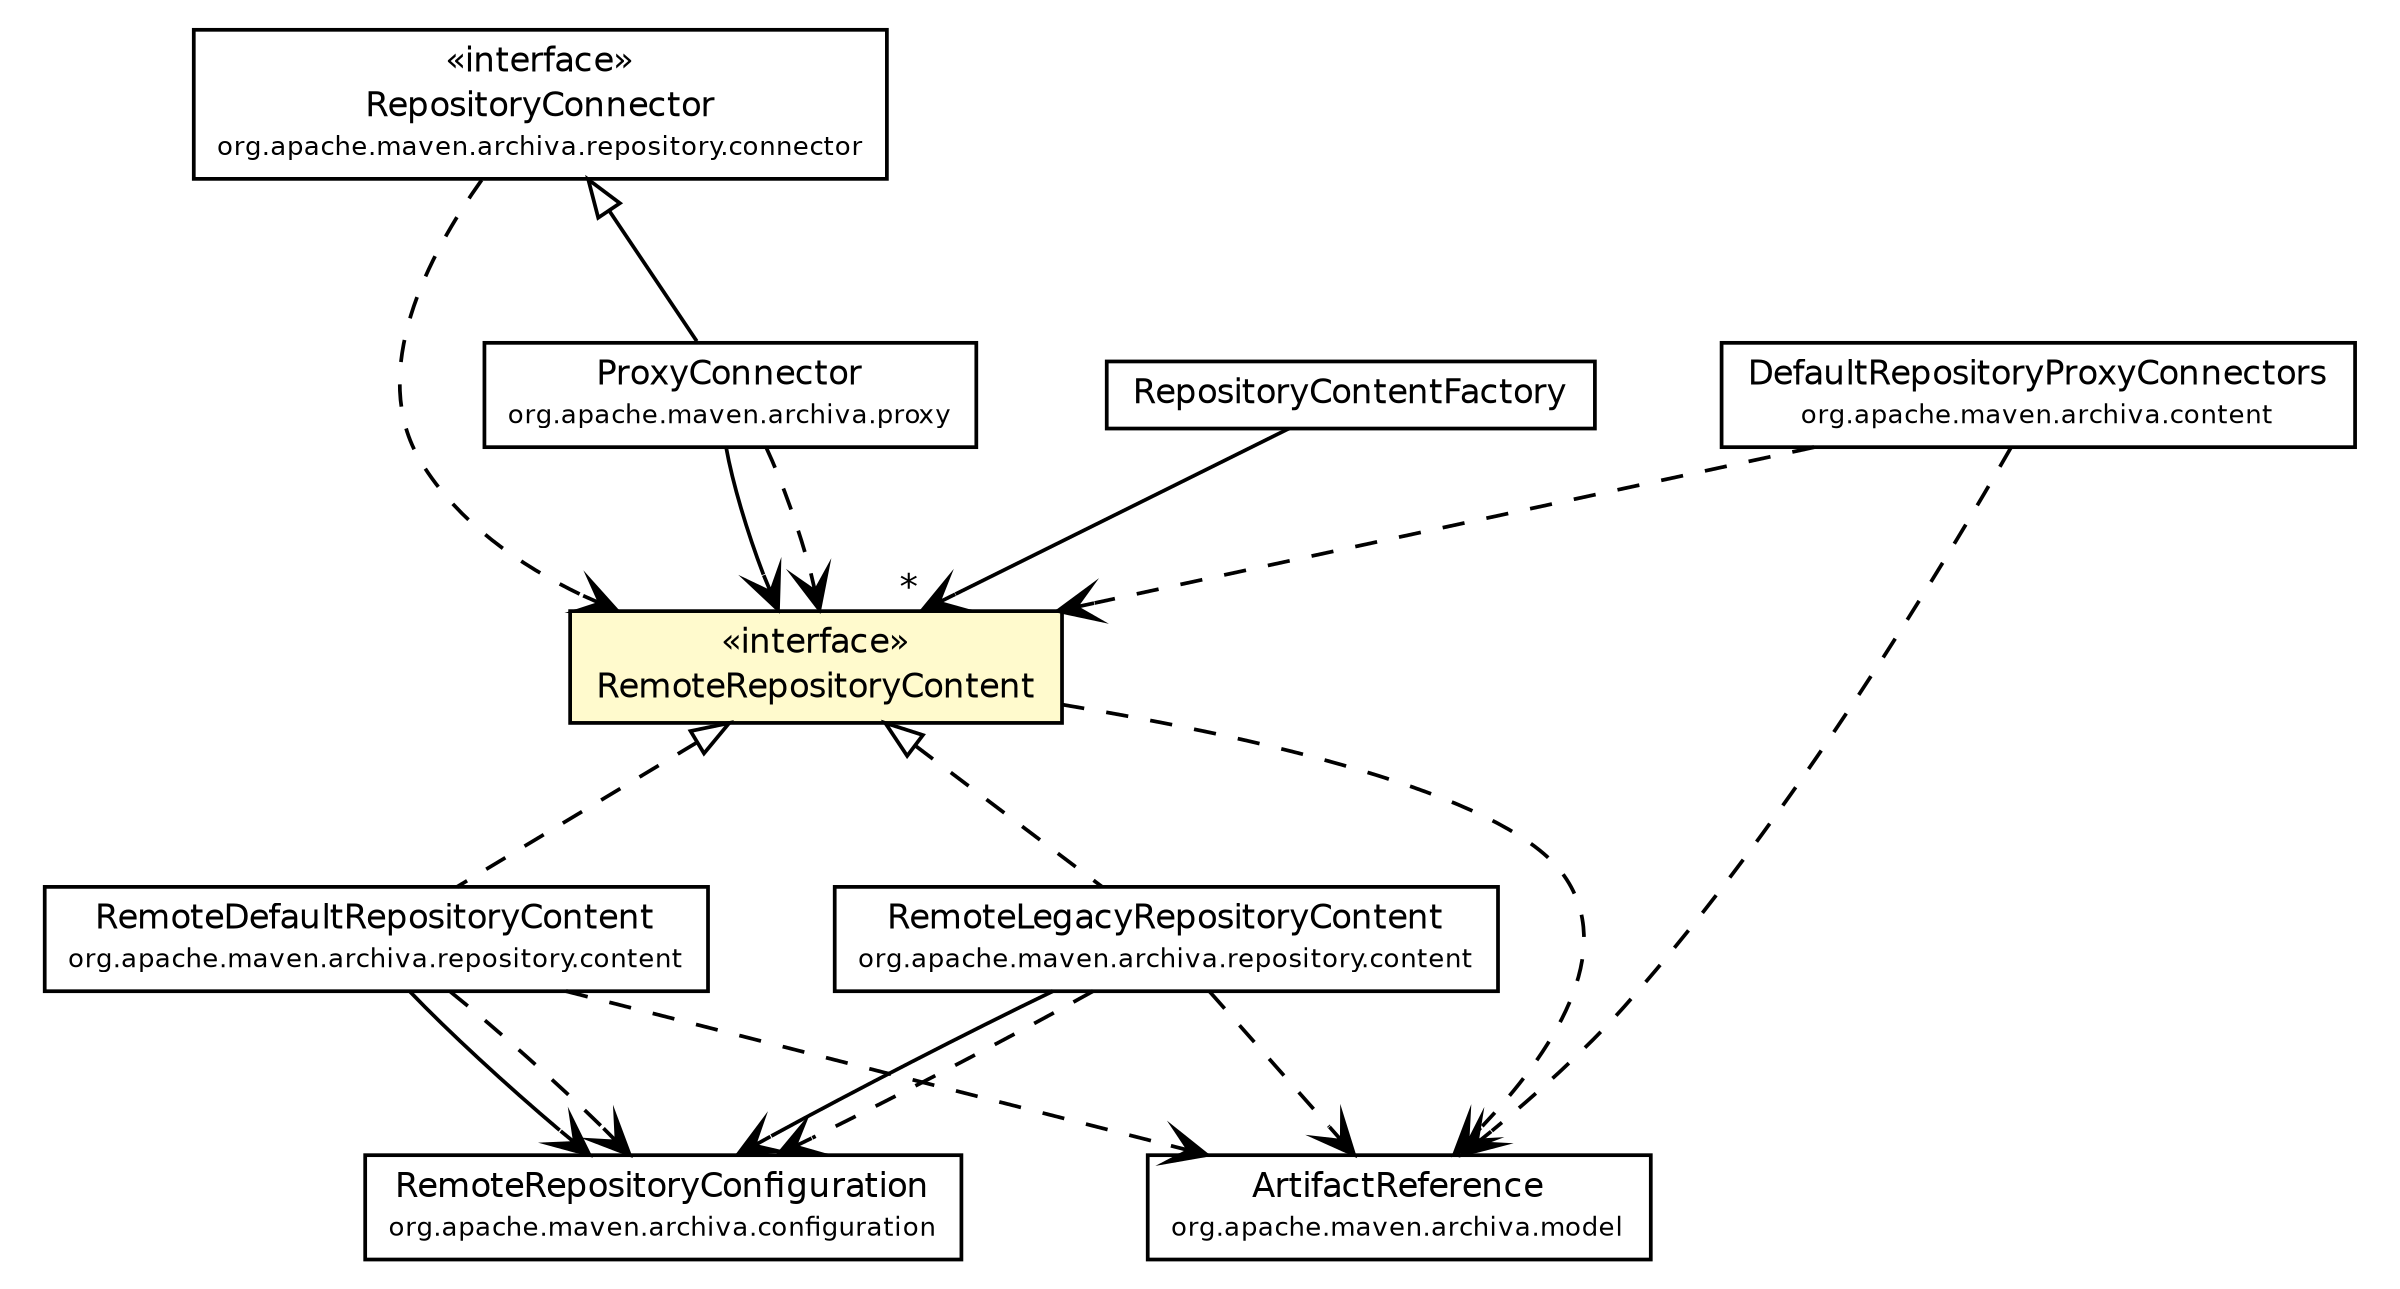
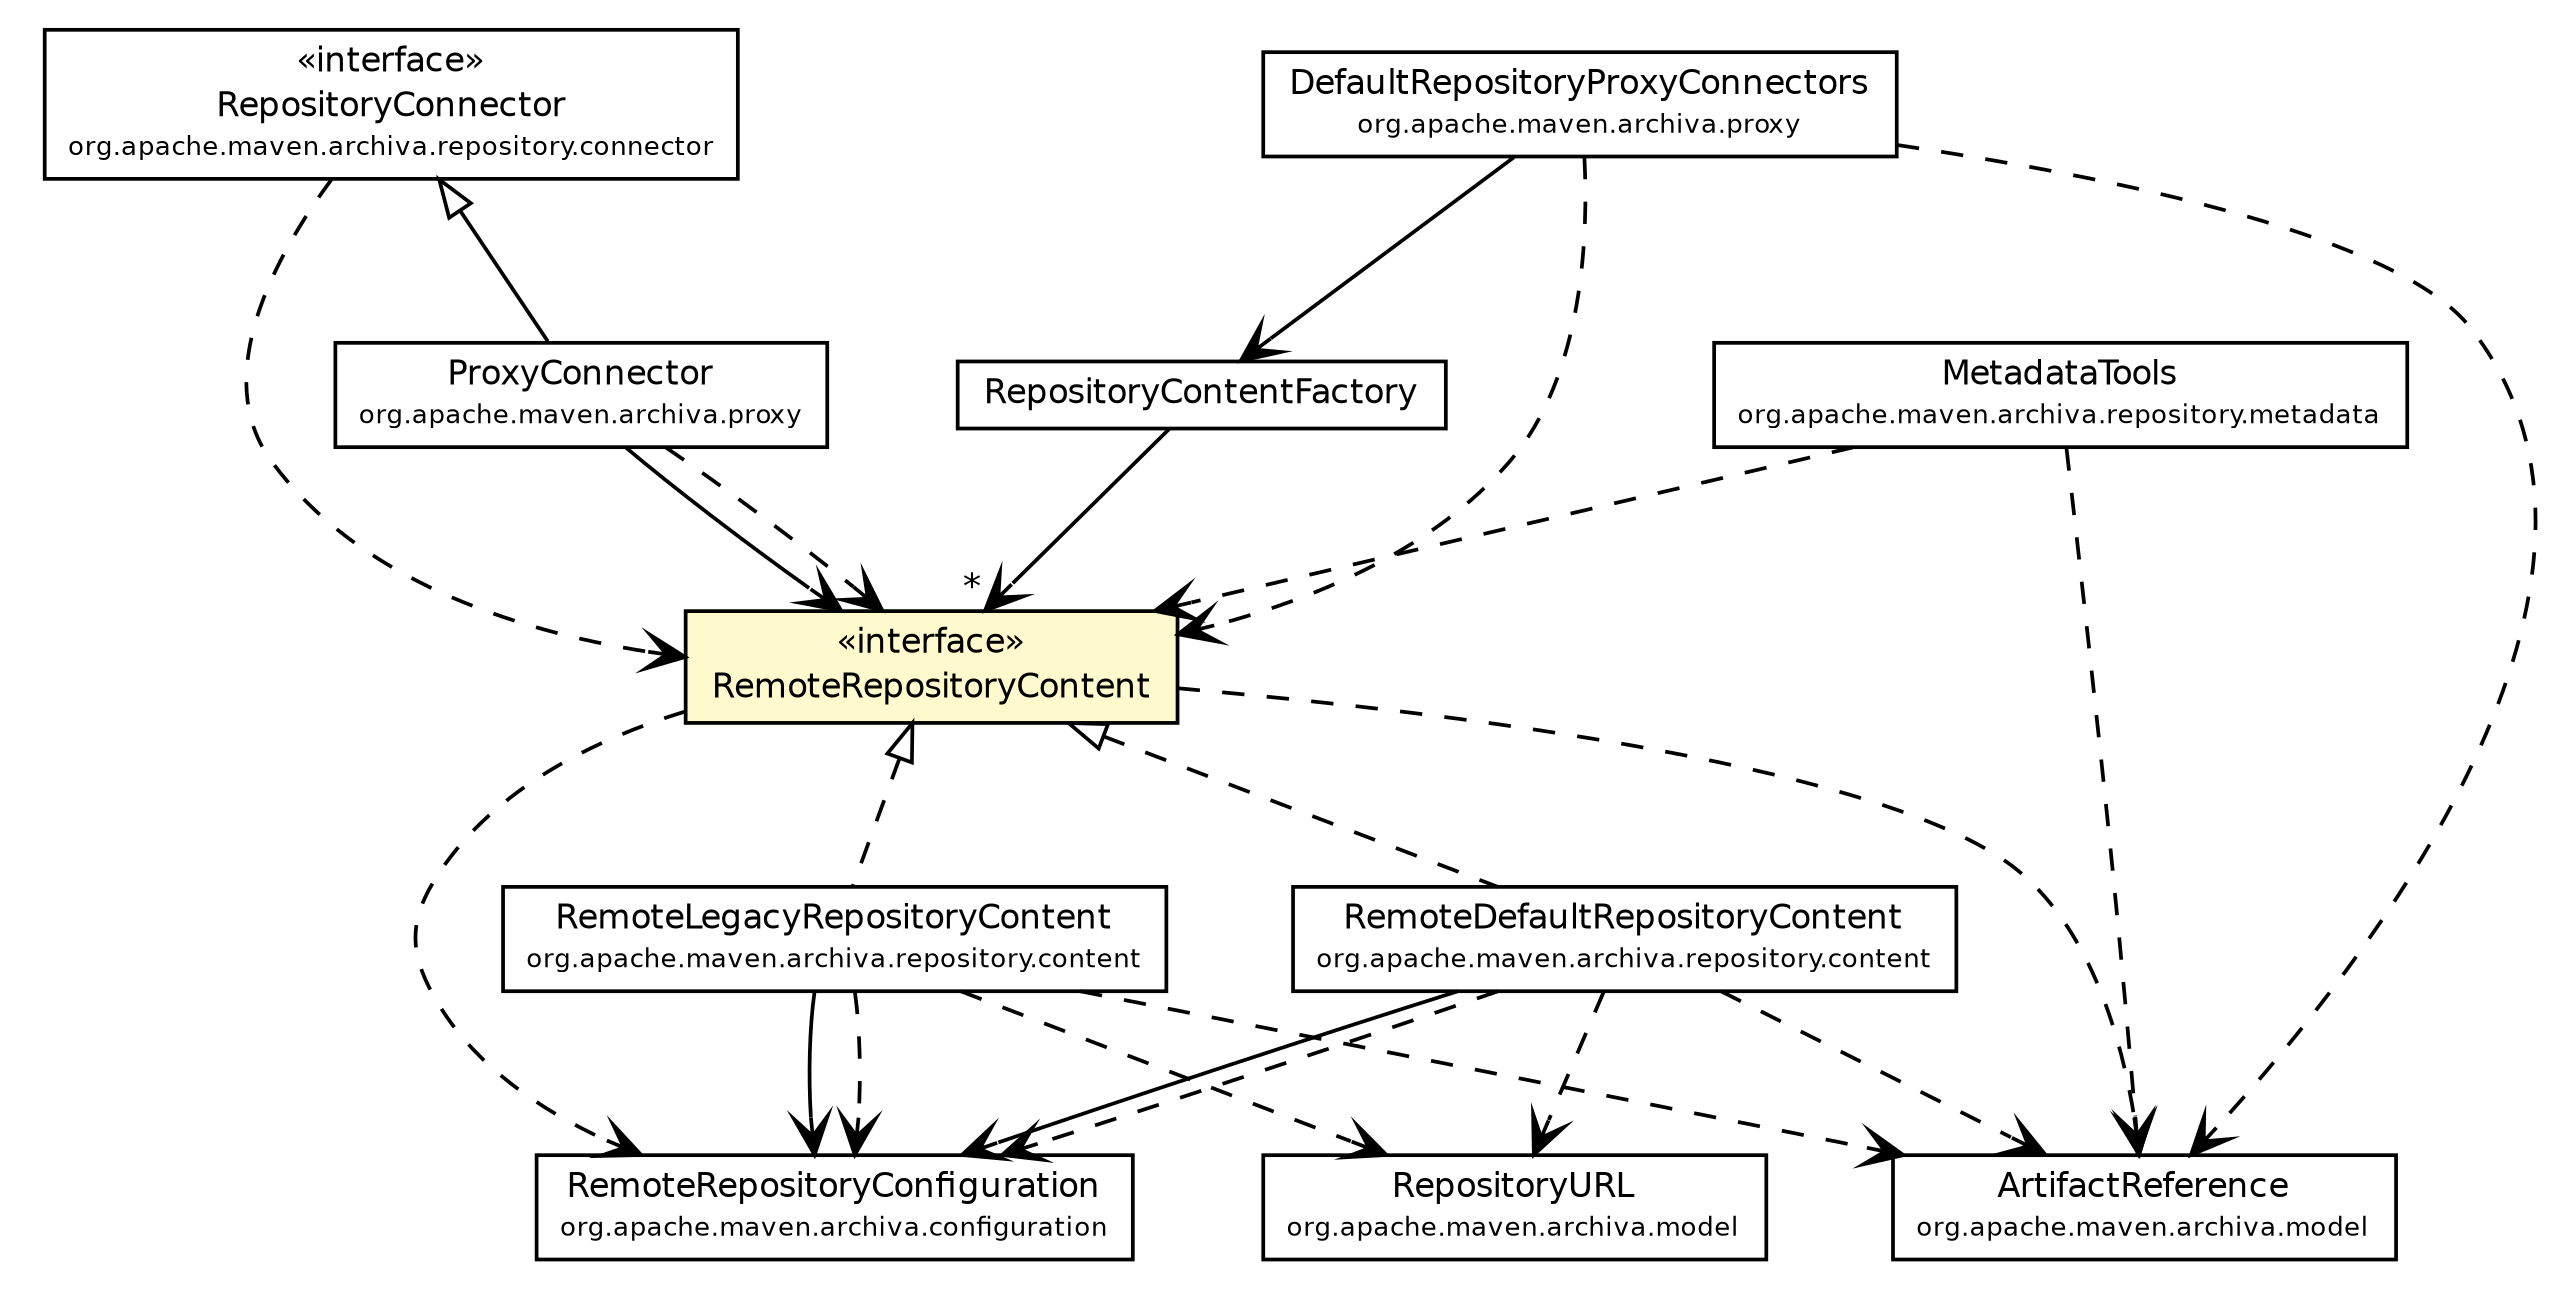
edge "DefaultRepositoryProxyConnectors" -> "RepositoryContentFactory": added
node "MetadataTools": added
node "DefaultRepositoryProxyConnectors": text "org.apache.maven.archiva.content" -> "org.apache.maven.archiva.proxy"
edge "RemoteRepositoryContent" -> "RemoteRepositoryConfiguration": added
node "RepositoryURL": added
